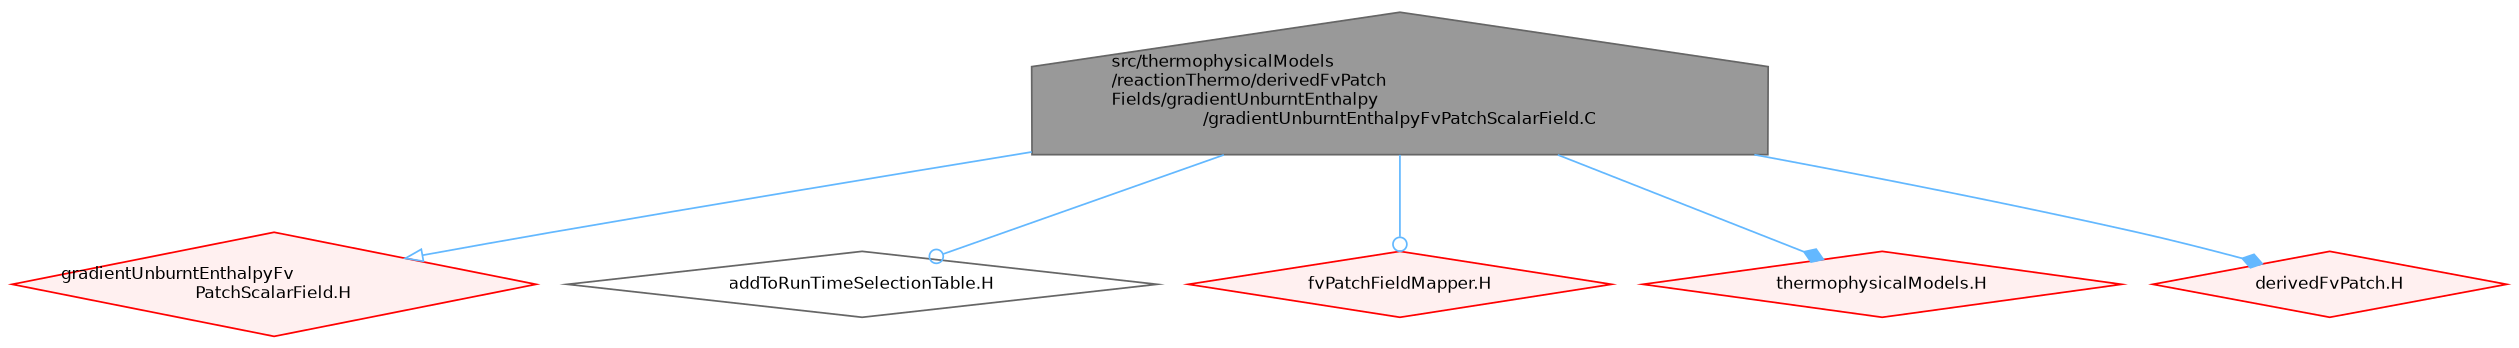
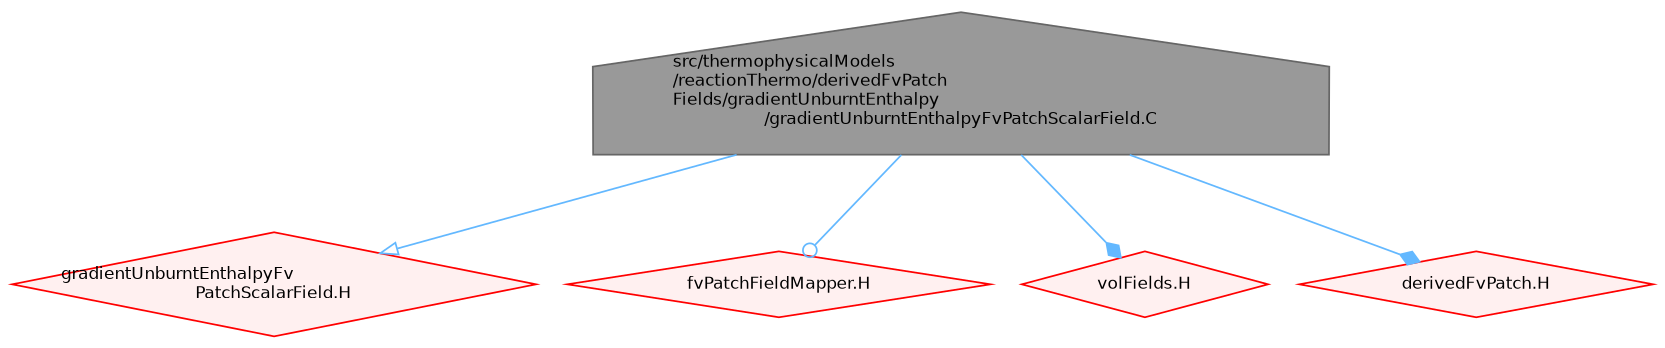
node "addToRunTimeSelectionTable.H": removed
node "thermophysicalModels.H": label "thermophysicalModels.H" -> "volFields.H"
